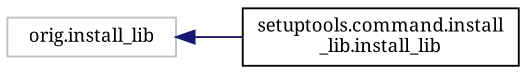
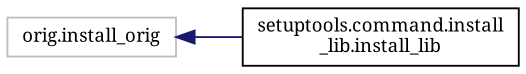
node "orig.install_lib": label "orig.install_lib" -> "orig.install_orig"
